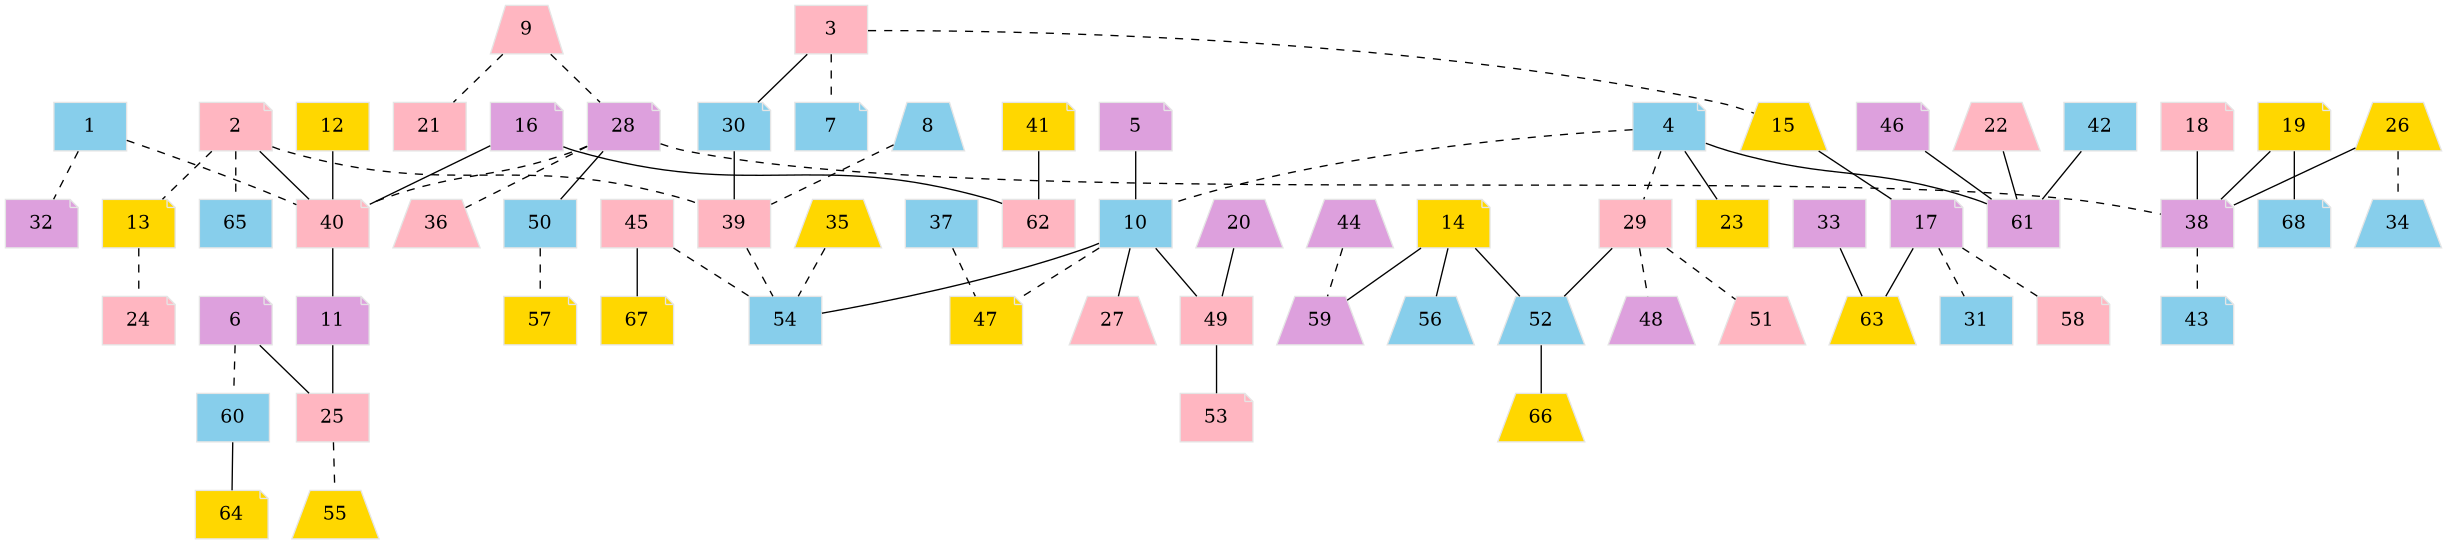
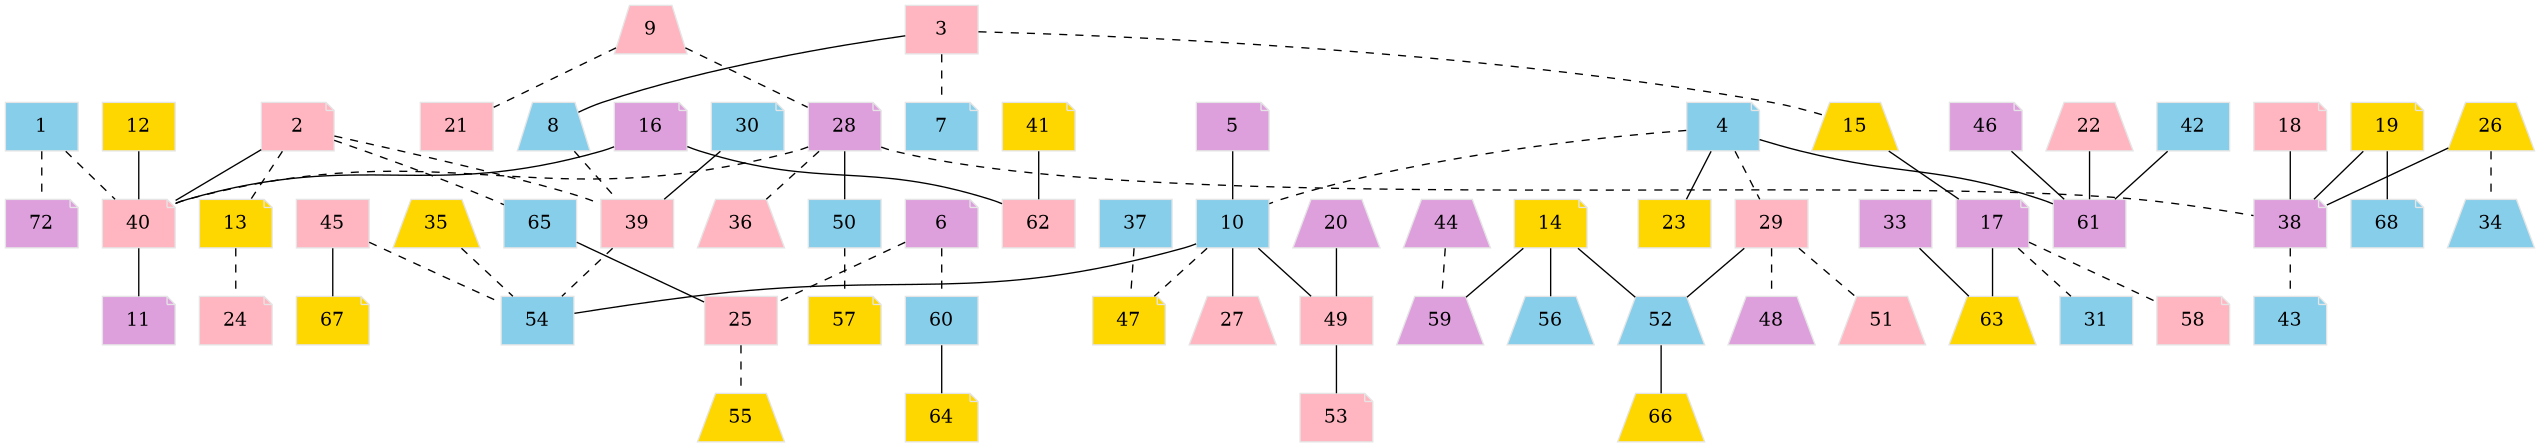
edge "3" -- "30": now "3" -- "8"
node "32": label "32" -> "72"
edge "6" -- "25": style solid -> dashed
edge "11" -- "25": now "65" -- "25"
